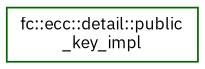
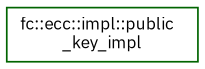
node "fc::ecc::detail::public _key_impl": label "fc::ecc::detail::public _key_impl" -> "fc::ecc::impl::public _key_impl"
